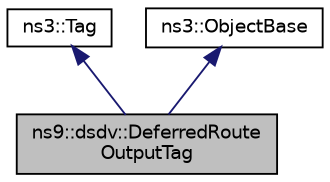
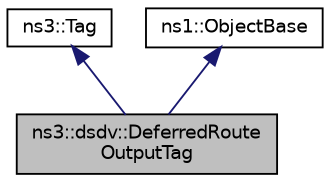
node "ns3::ObjectBase": label "ns3::ObjectBase" -> "ns1::ObjectBase"
node "ns9::dsdv::DeferredRoute OutputTag": label "ns9::dsdv::DeferredRoute OutputTag" -> "ns3::dsdv::DeferredRoute OutputTag"
